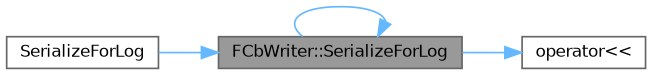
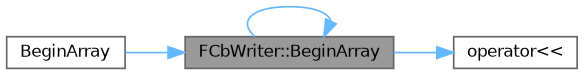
node "SerializeForLog": label "SerializeForLog" -> "BeginArray"
node "FCbWriter::SerializeForLog": label "FCbWriter::SerializeForLog" -> "FCbWriter::BeginArray"
